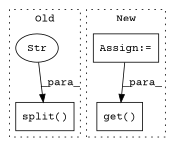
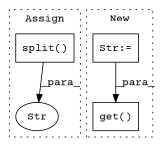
cluster "Old": label "Old" -> "Assign"
node "Assign:=": label "Assign:=" -> "Str:="
edge "Str" -> "split()": reversed
